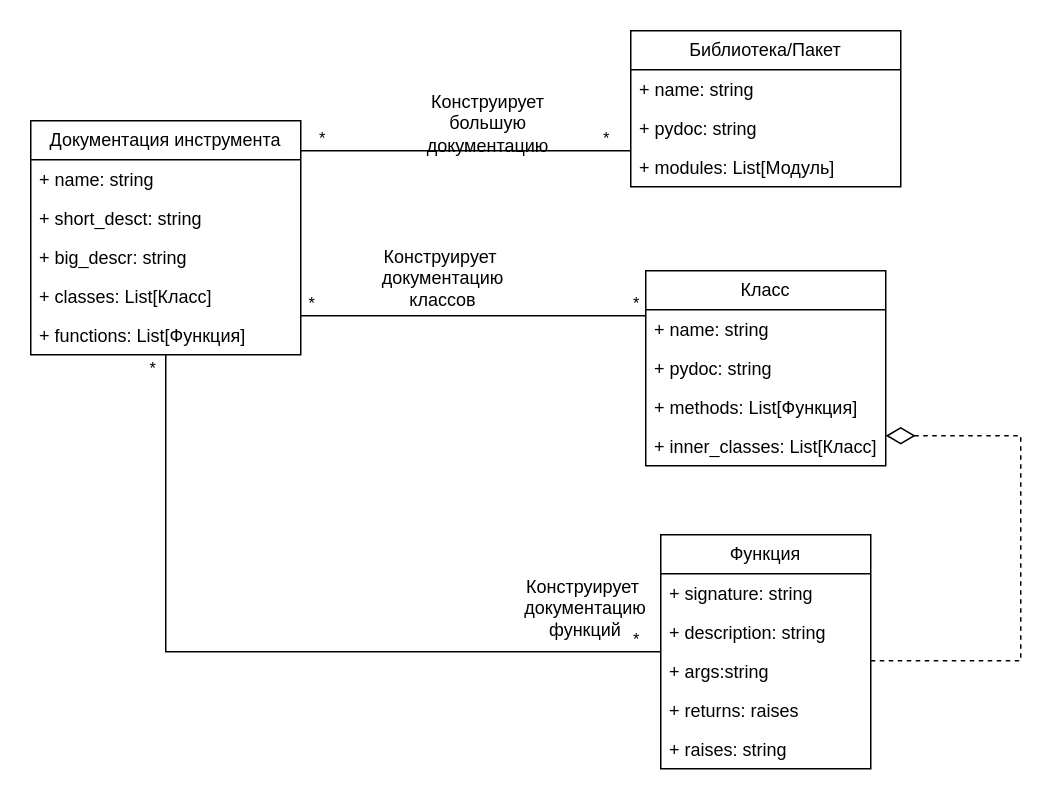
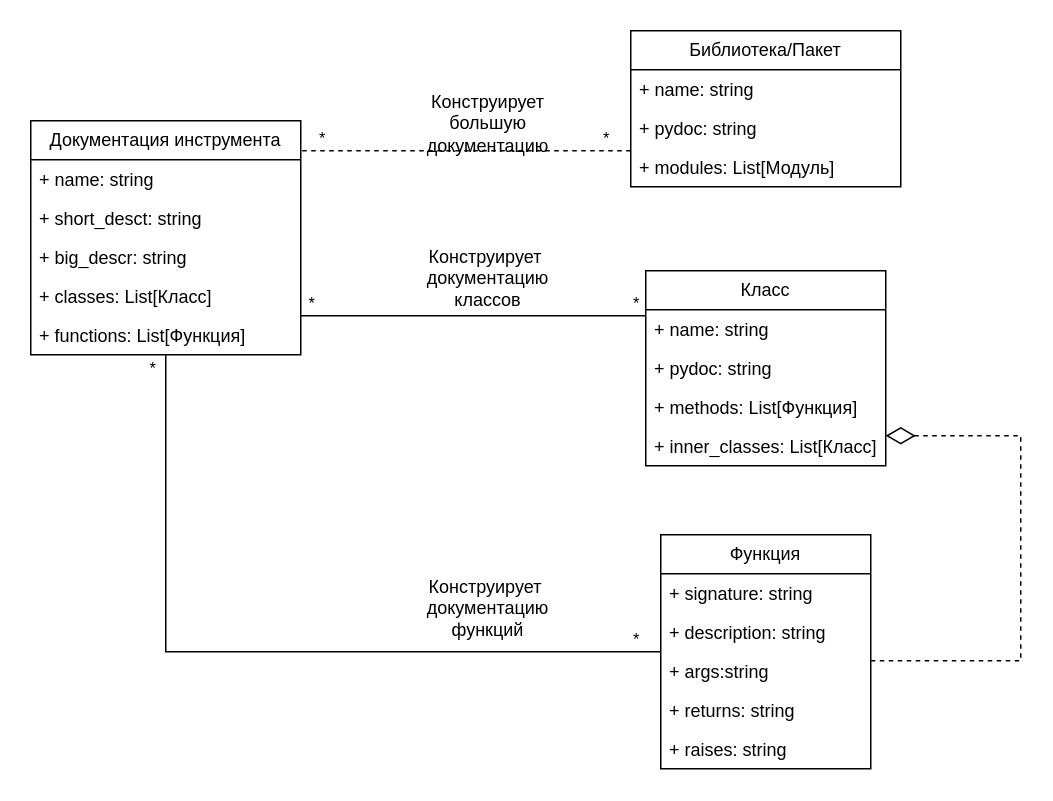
edge "Библиотека/Пакет" -- "Документация инструмента": style solid -> dashed
node "Конструирует документацию классов": moved (443, 278) -> (488, 278)
node "Конструирует документацию функций": moved (586, 608) -> (488, 608)
node "+ returns: raises": label "+ returns: raises" -> "+ returns: string"
